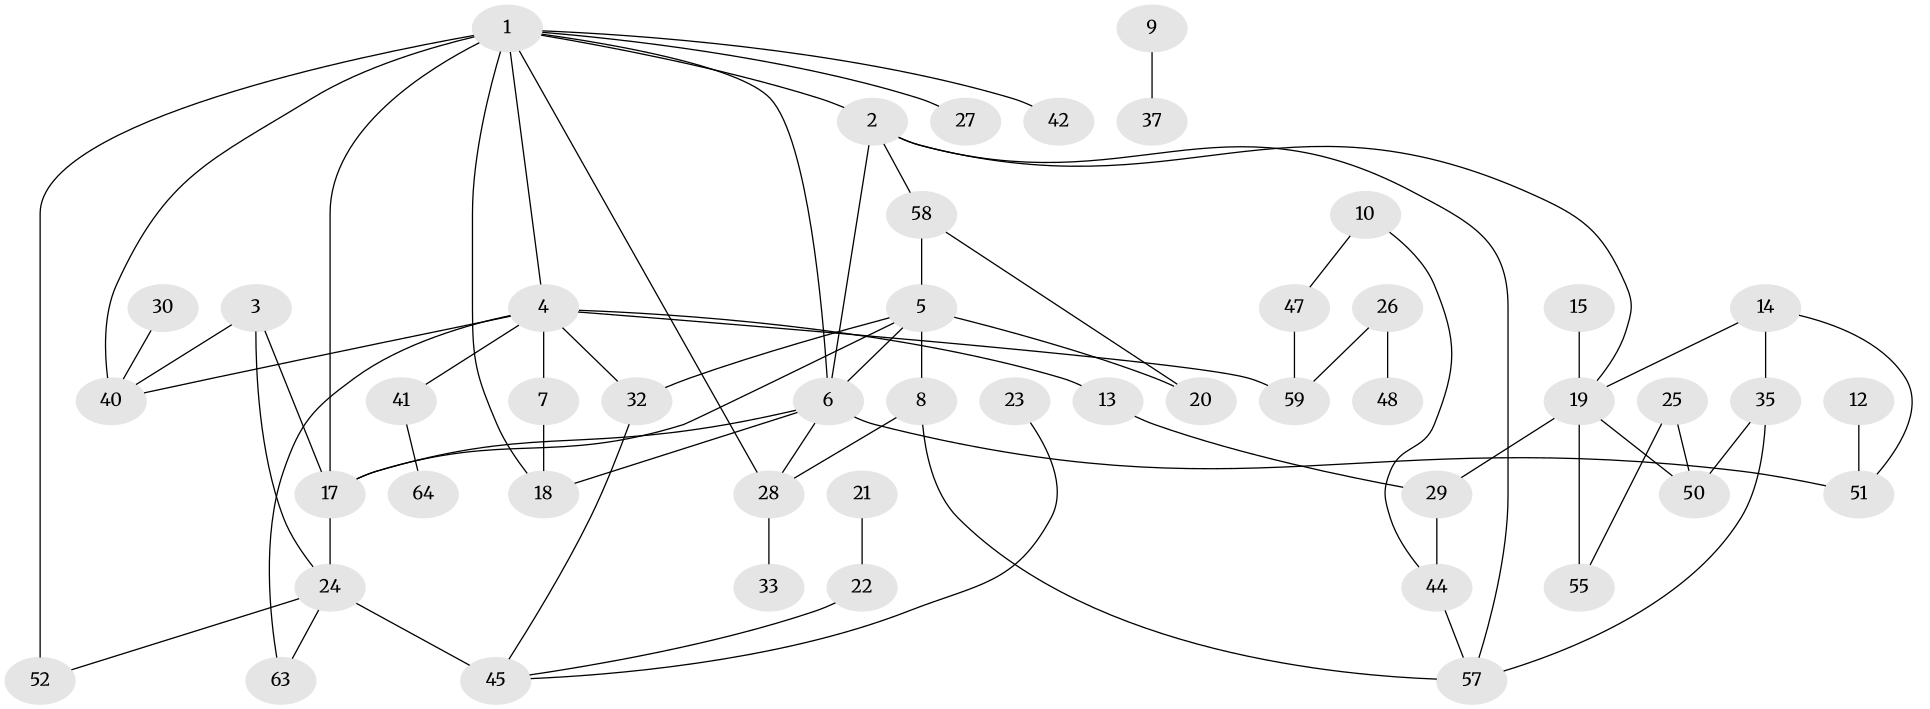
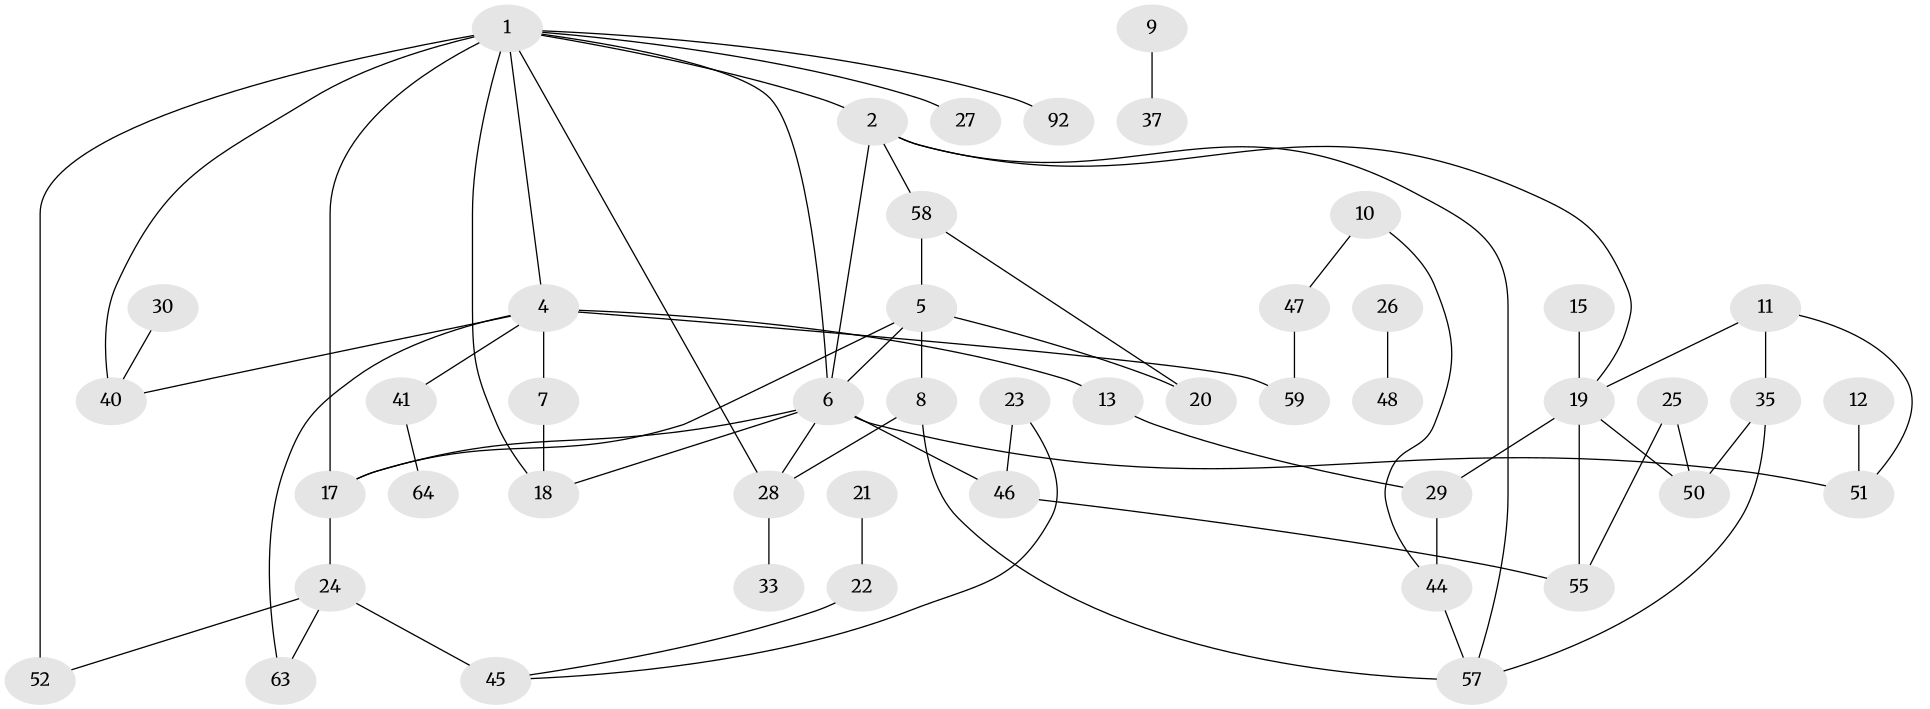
node "42": label "42" -> "92"
node "3": removed
node "14": label "14" -> "11"
edge "26" -- "59": removed
node "32": removed
node "46": added
